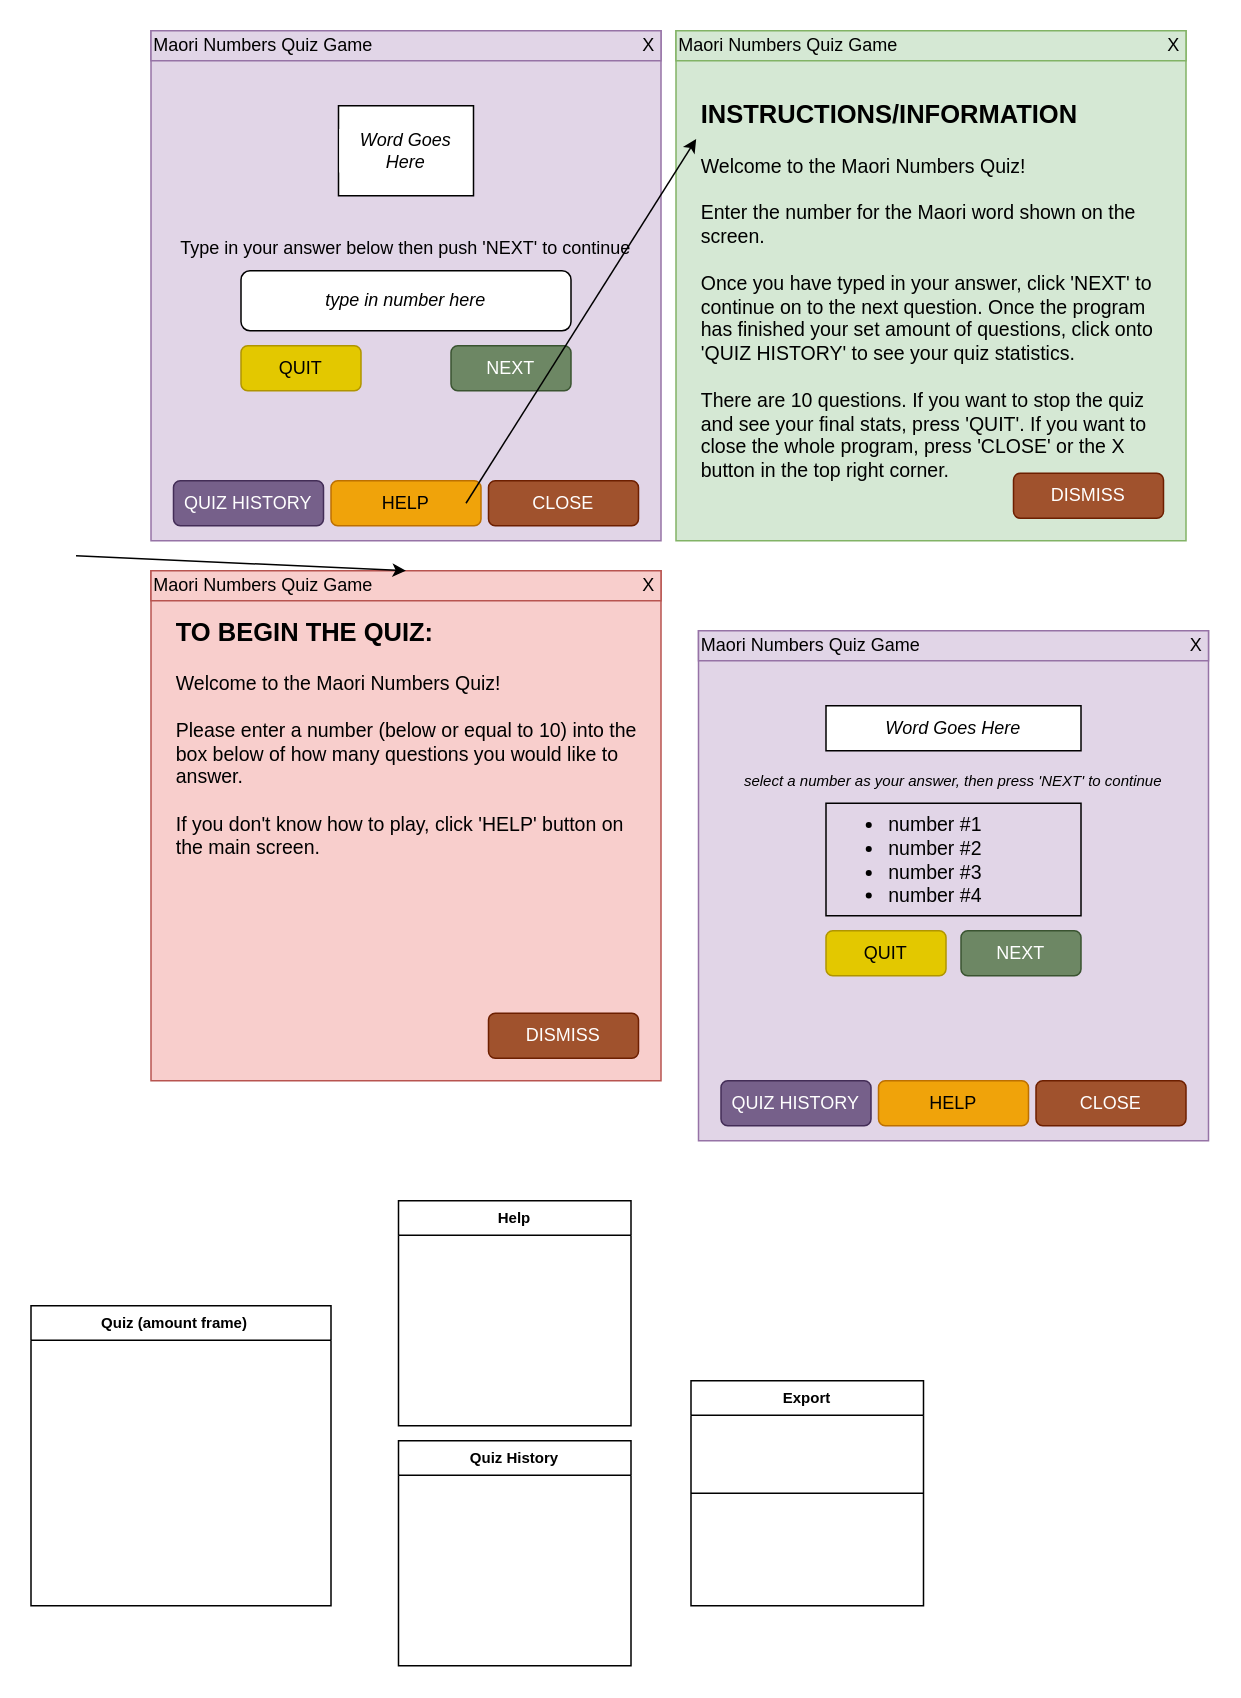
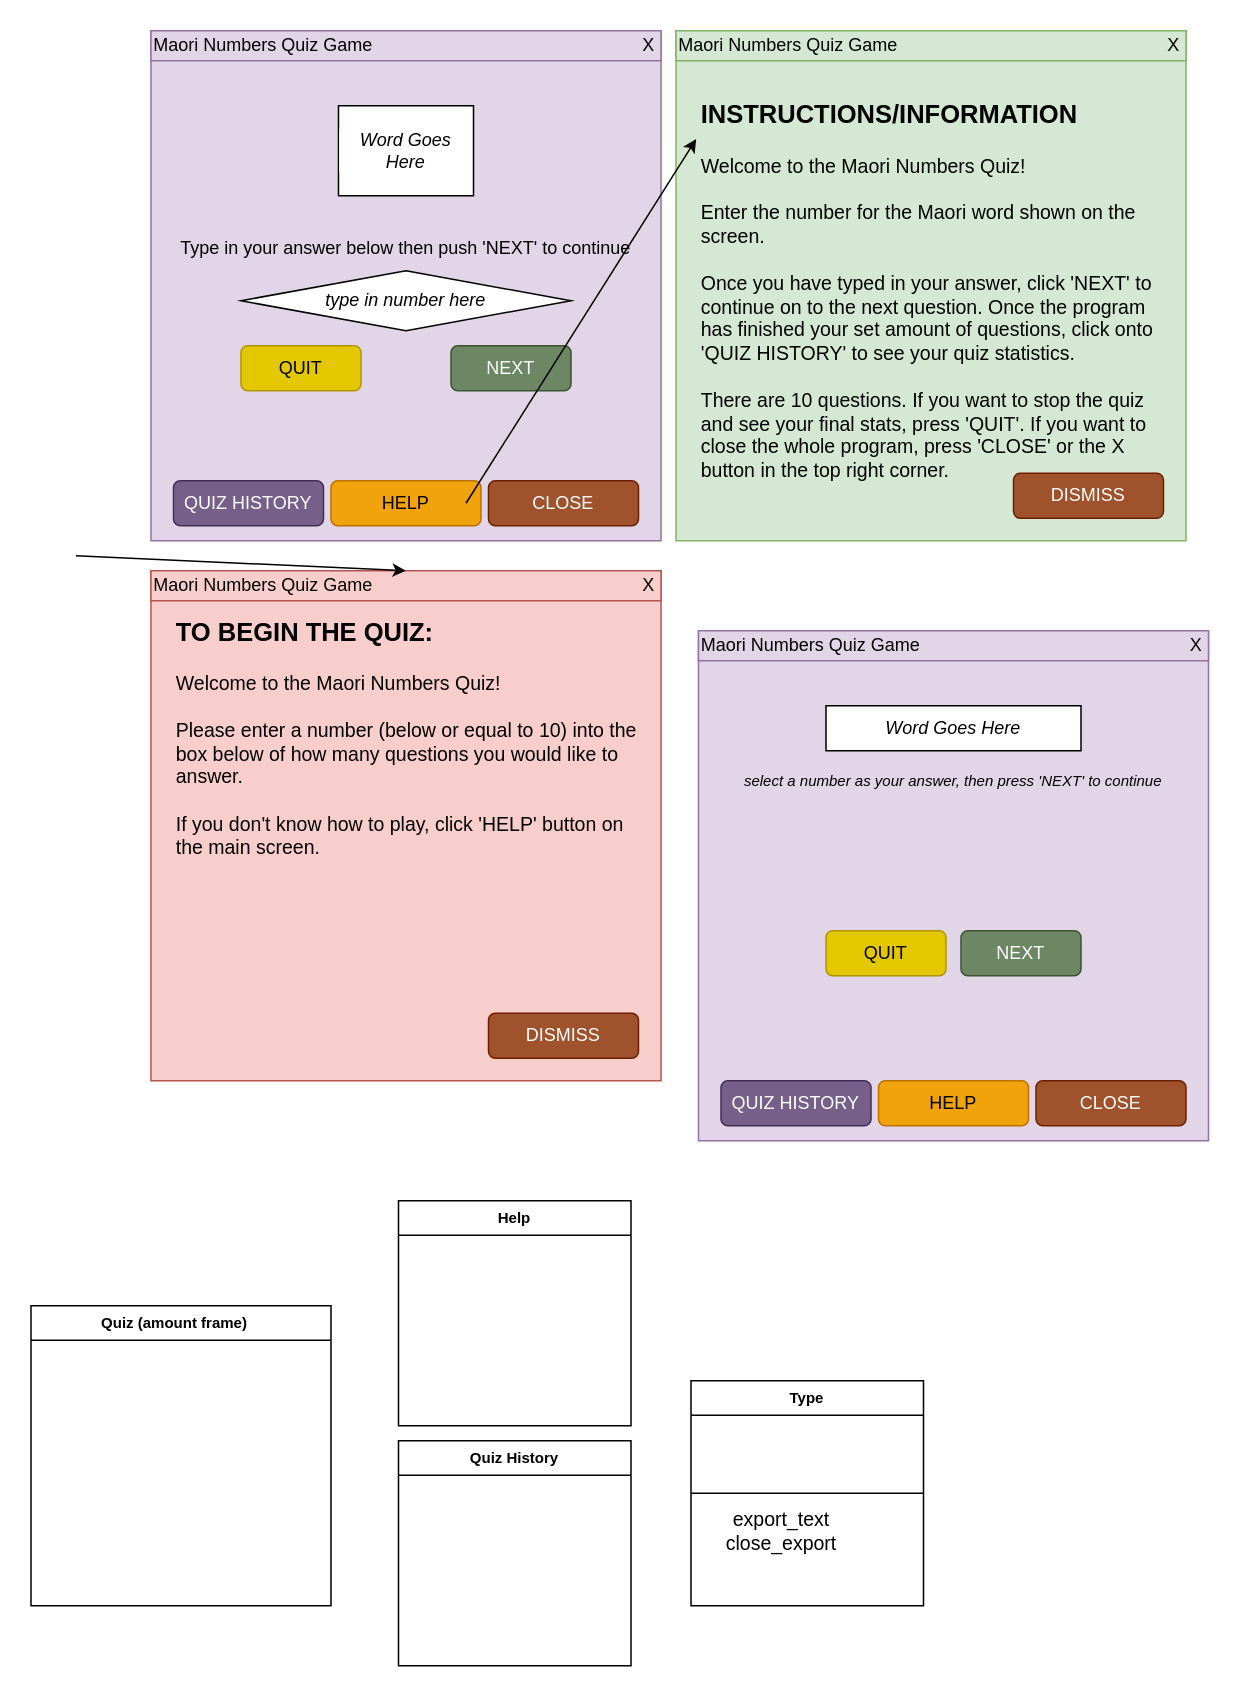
node "type in number here": shape rounded rectangle -> diamond
node "number #1 number #2 number #3 number #4": removed
node "Export": label "Export" -> "Type"
node "export_textclose_export": added
